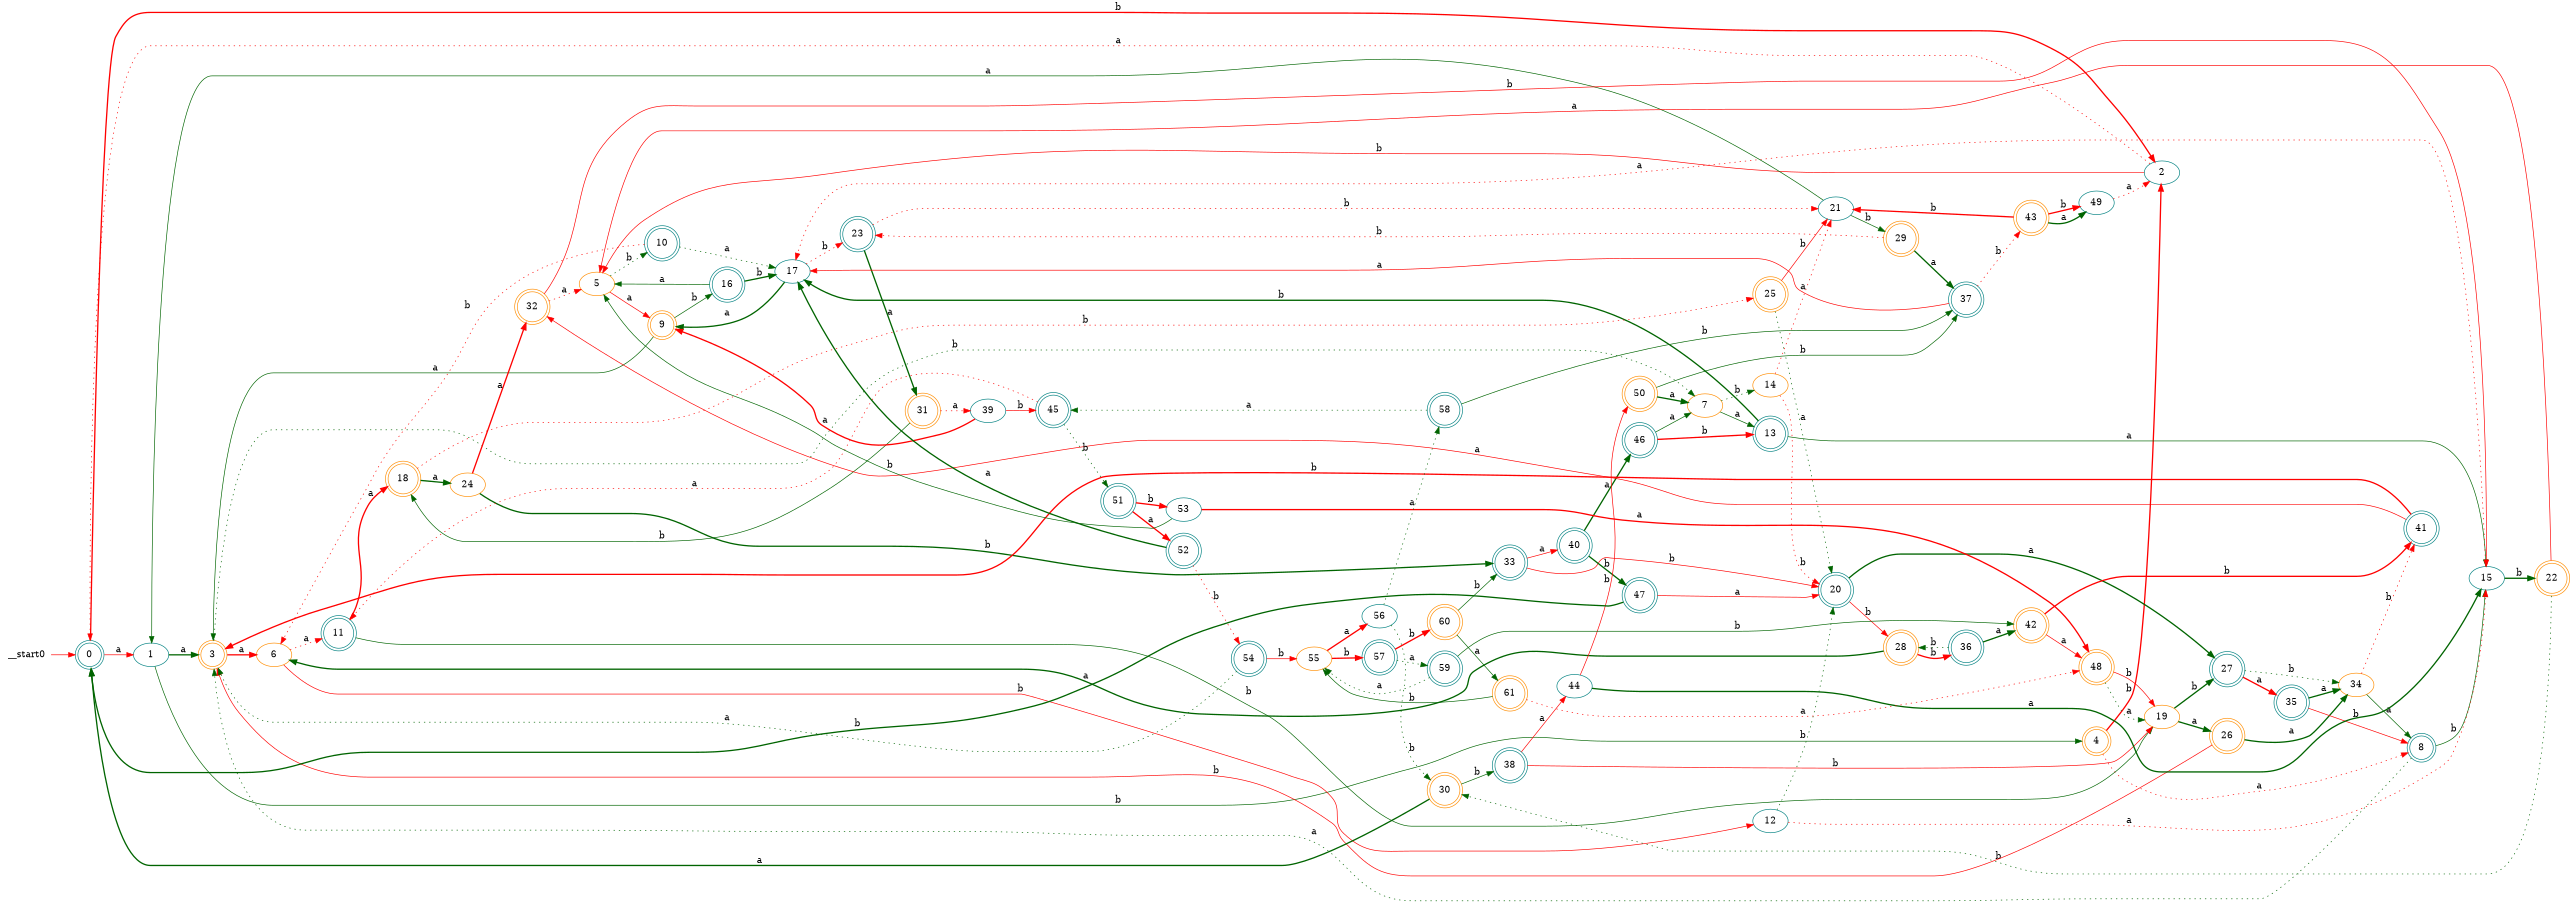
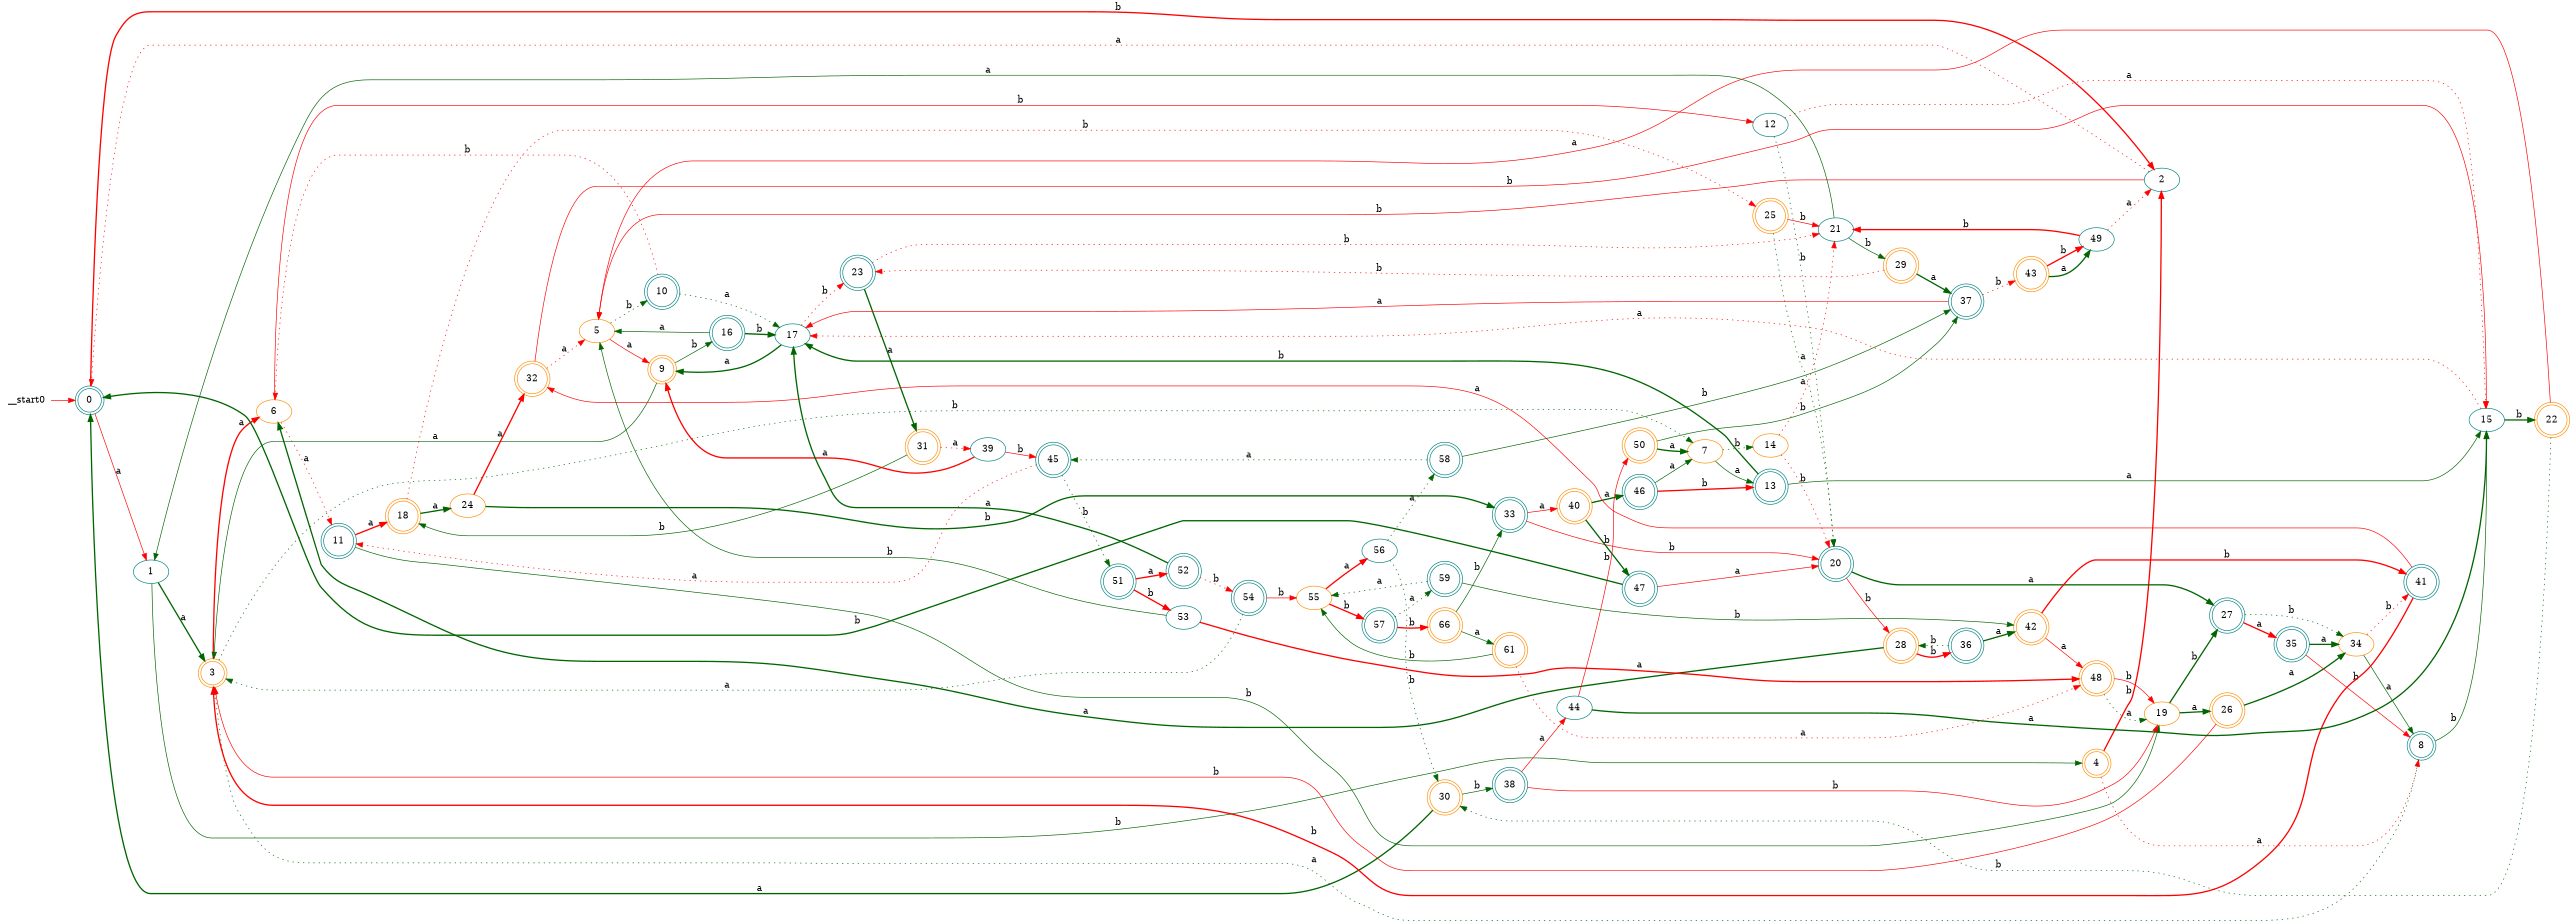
edge "43" -> "21": now "49" -> "21"
node "40": color teal -> darkorange
node "60": label "60" -> "66"
